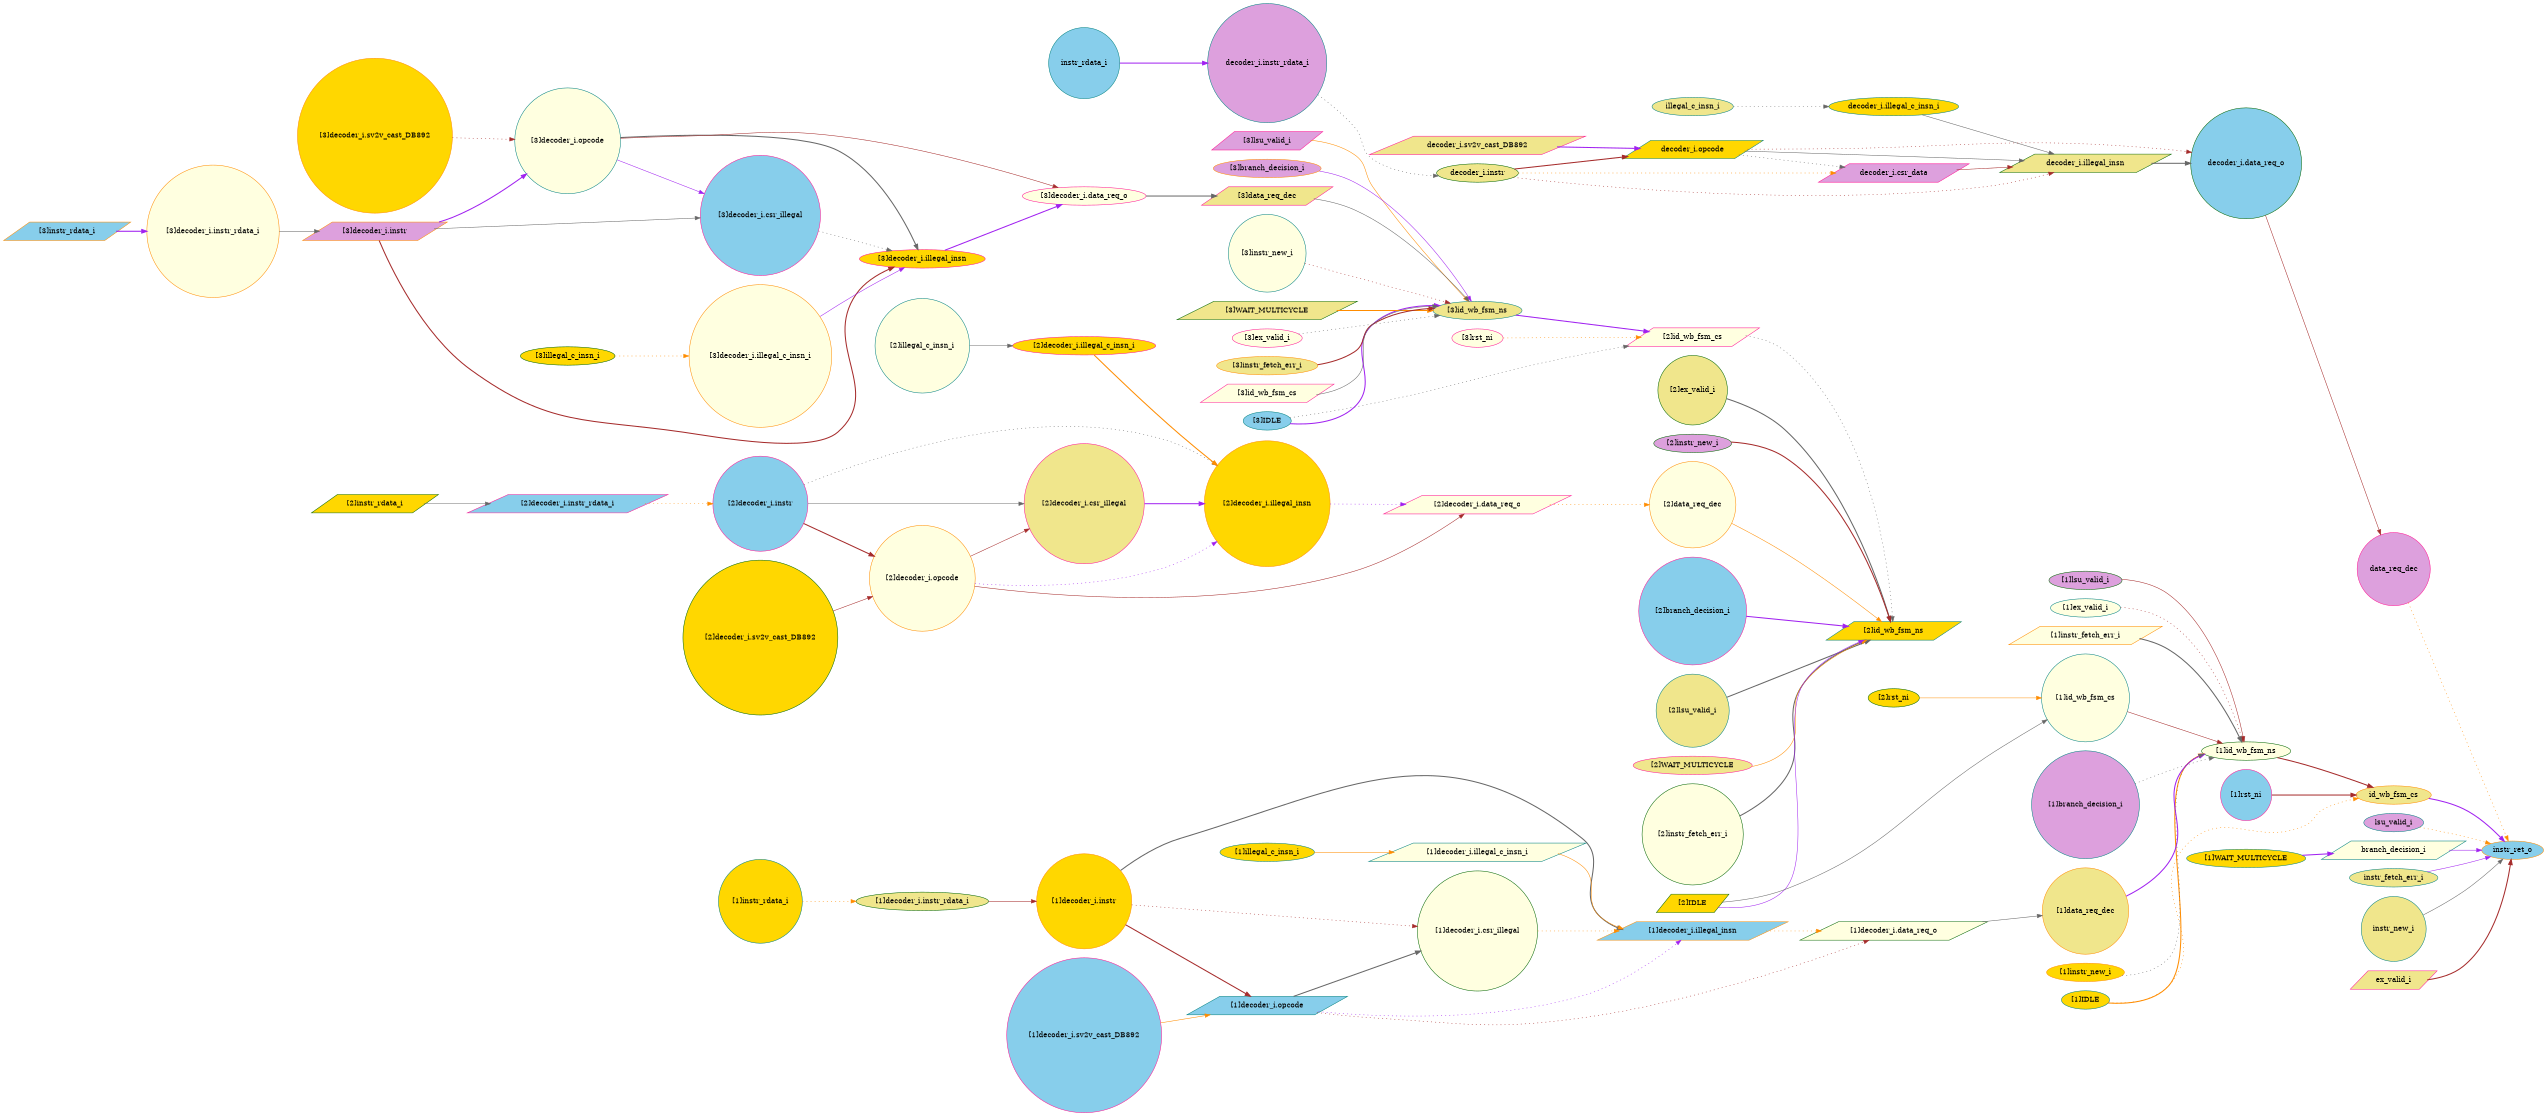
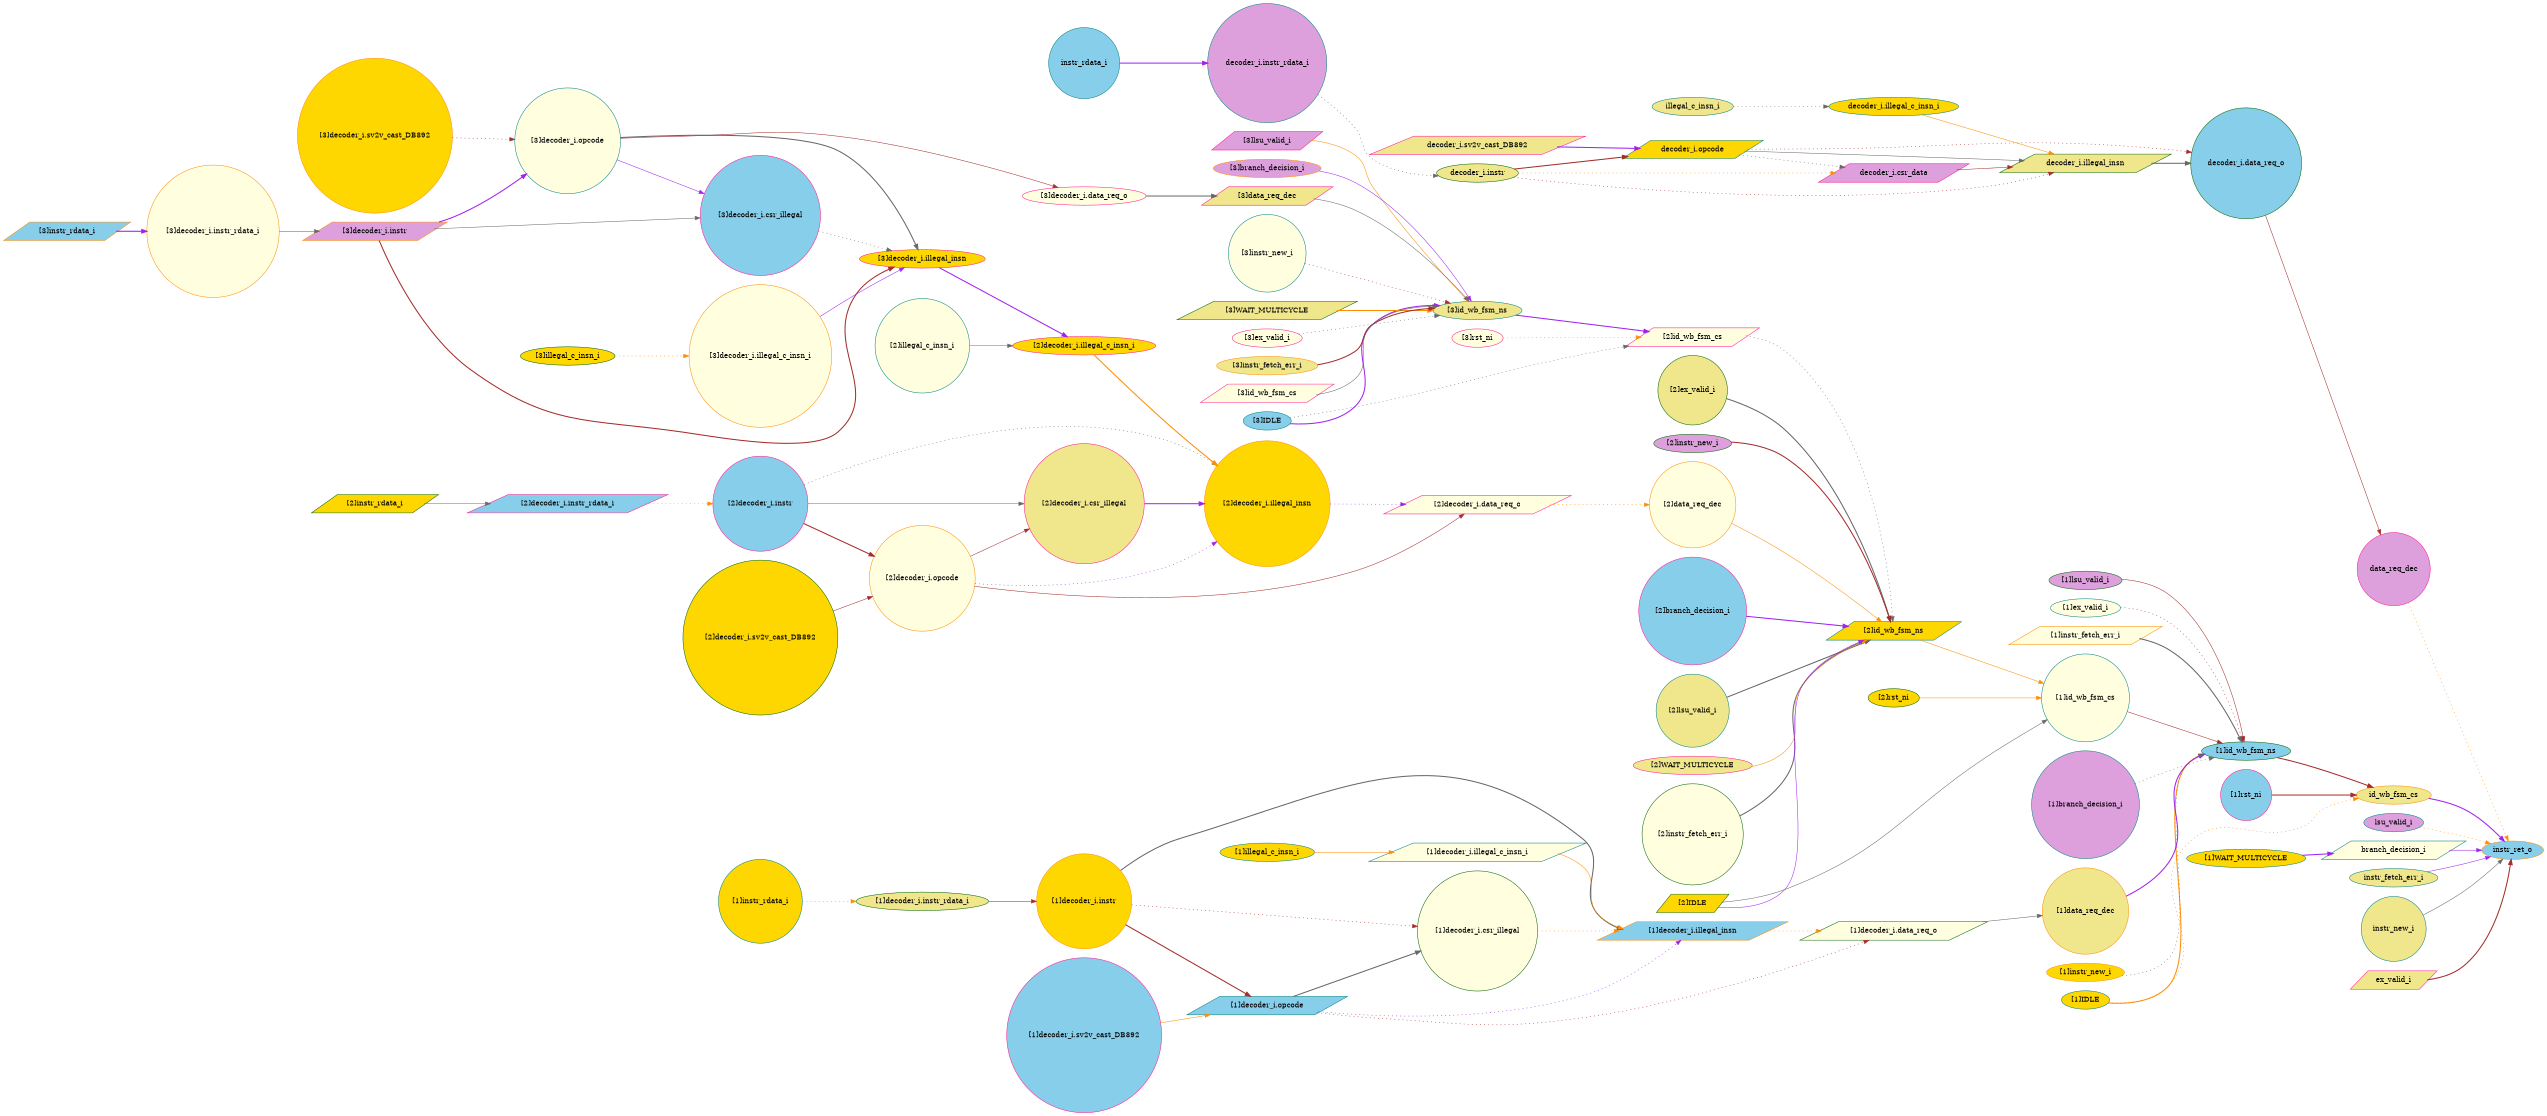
edge "decoder_i.illegal_c_insn_i" -> "decoder_i.illegal_insn": color gray40 -> darkorange
edge "[3]decoder_i.illegal_insn" -> "[3]decoder_i.data_req_o": now "[3]decoder_i.illegal_insn" -> "[2]decoder_i.illegal_c_insn_i"
edge "[2]id_wb_fsm_ns" -> "[1]id_wb_fsm_cs": added
node "[1]id_wb_fsm_ns": fillcolor lightyellow -> skyblue
